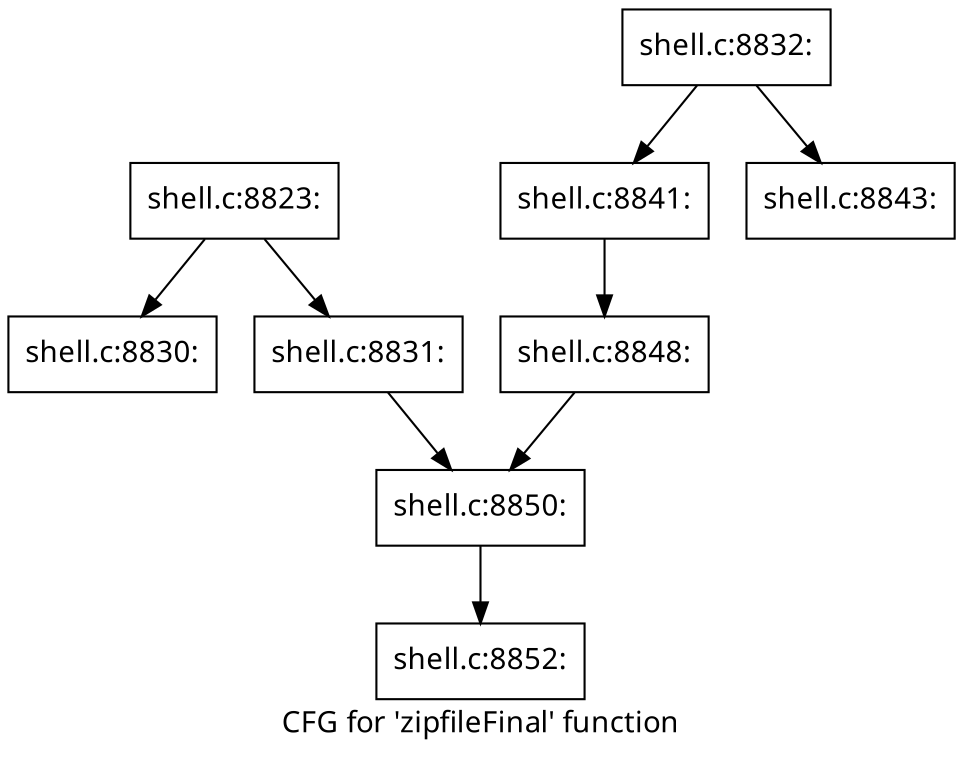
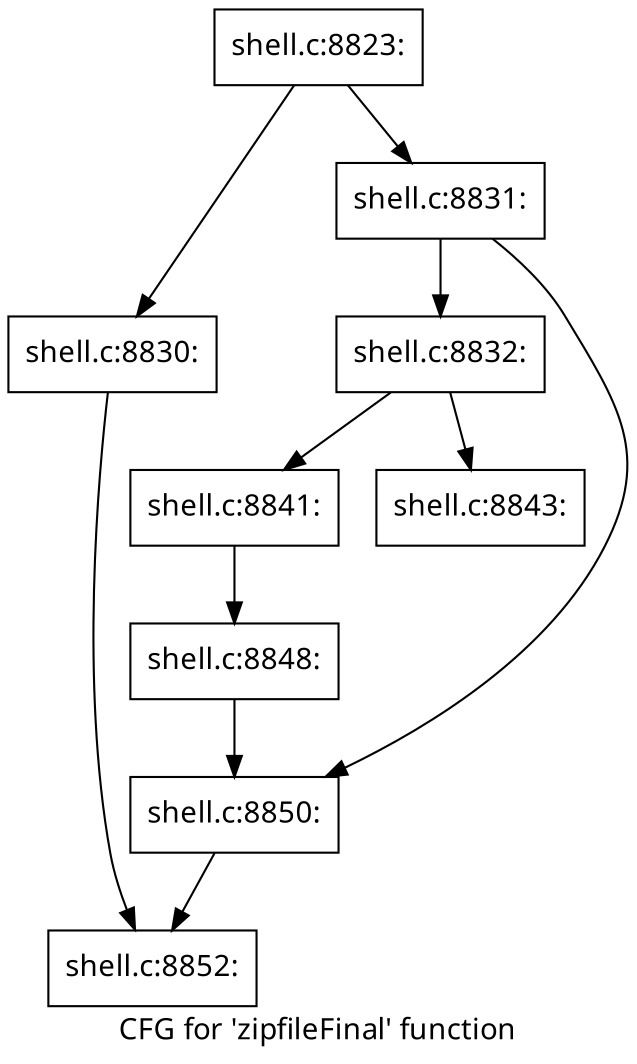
edge "shell.c:8831:" -> "shell.c:8832:": added
edge "shell.c:8830:" -> "shell.c:8852:": added
